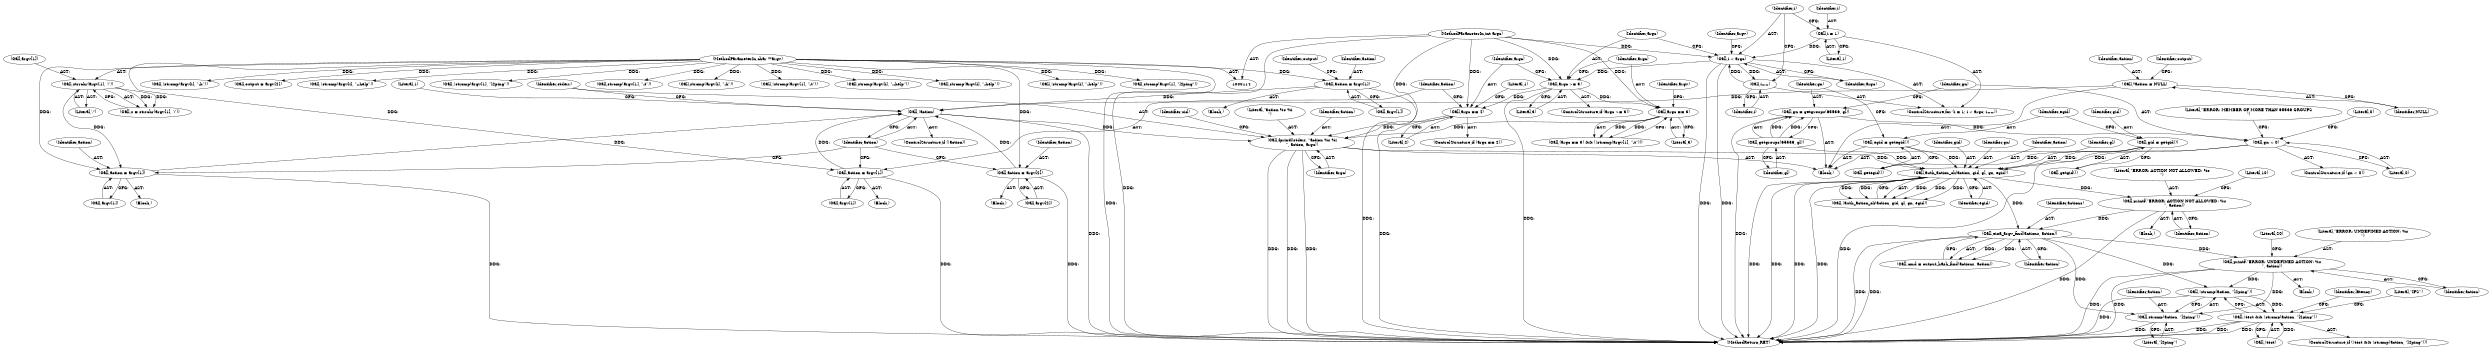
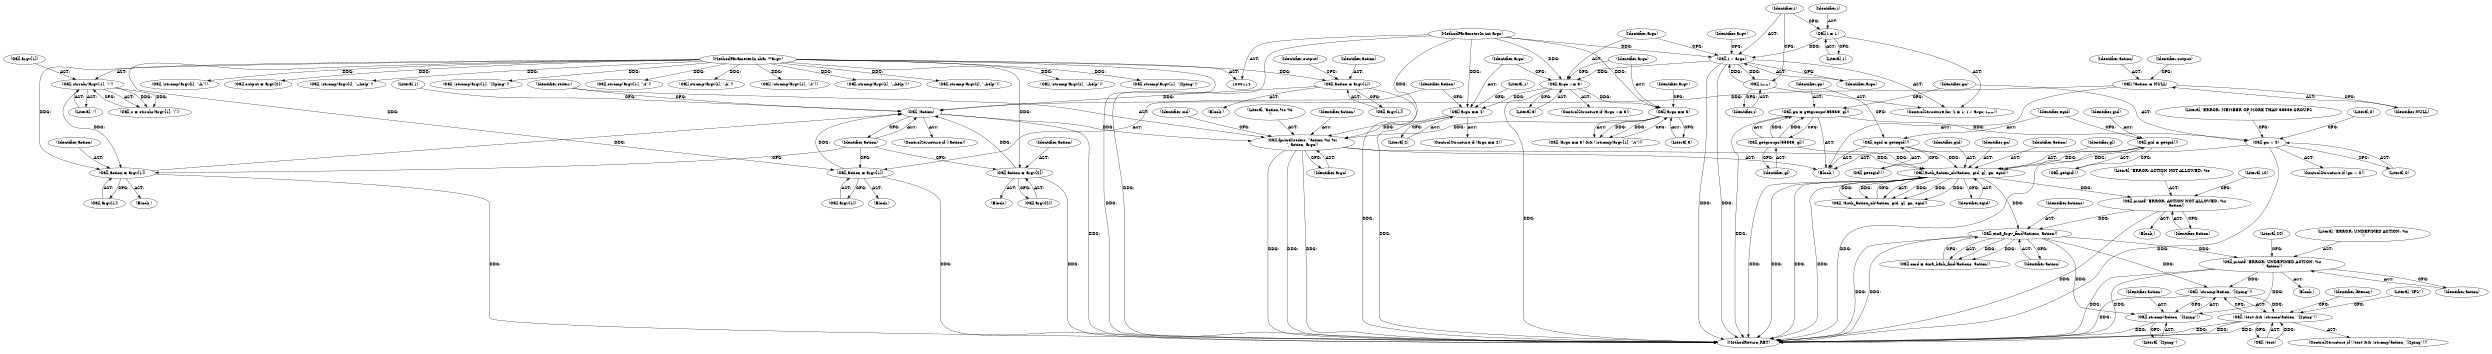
edge "(Call,gn < 0)" -> "(Call,getegid())": now "(Call,gn < 0)" -> "(MethodReturn,RET)"
node "(Call,cmd = output_hash_find(actions, action))": label "(Call,cmd = output_hash_find(actions, action))" -> "(Call,cmd = eina_hash_find(actions, action))"
